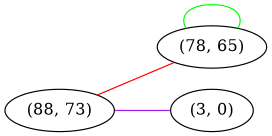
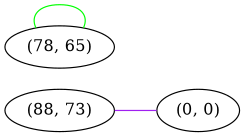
edge "(78, 65)" -- "(88, 73)": removed
node "(3, 0)": label "(3, 0)" -> "(0, 0)"
